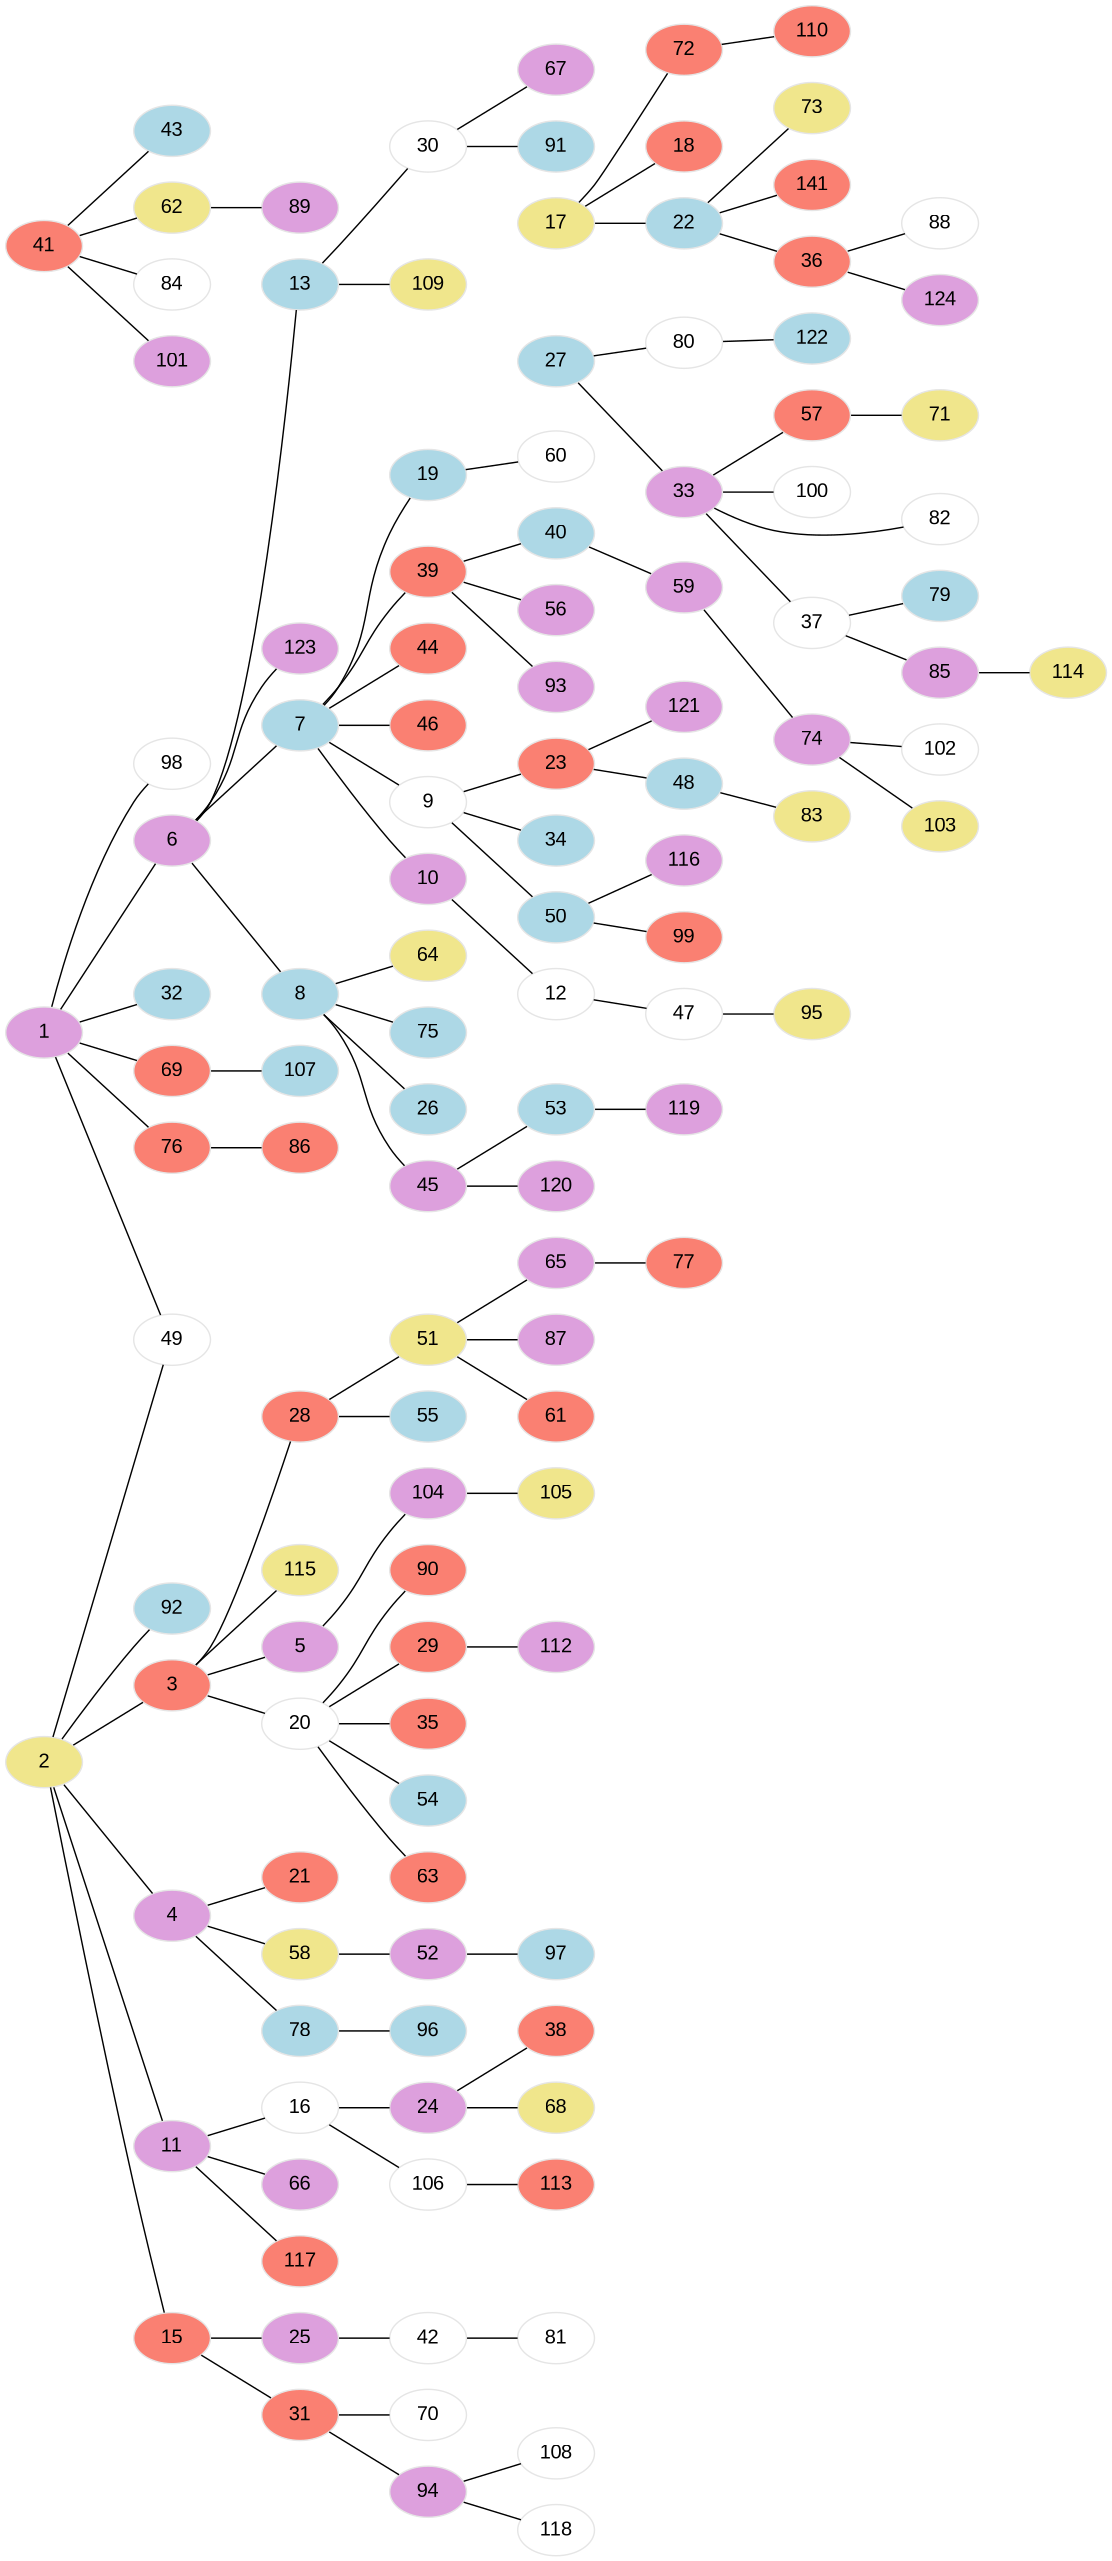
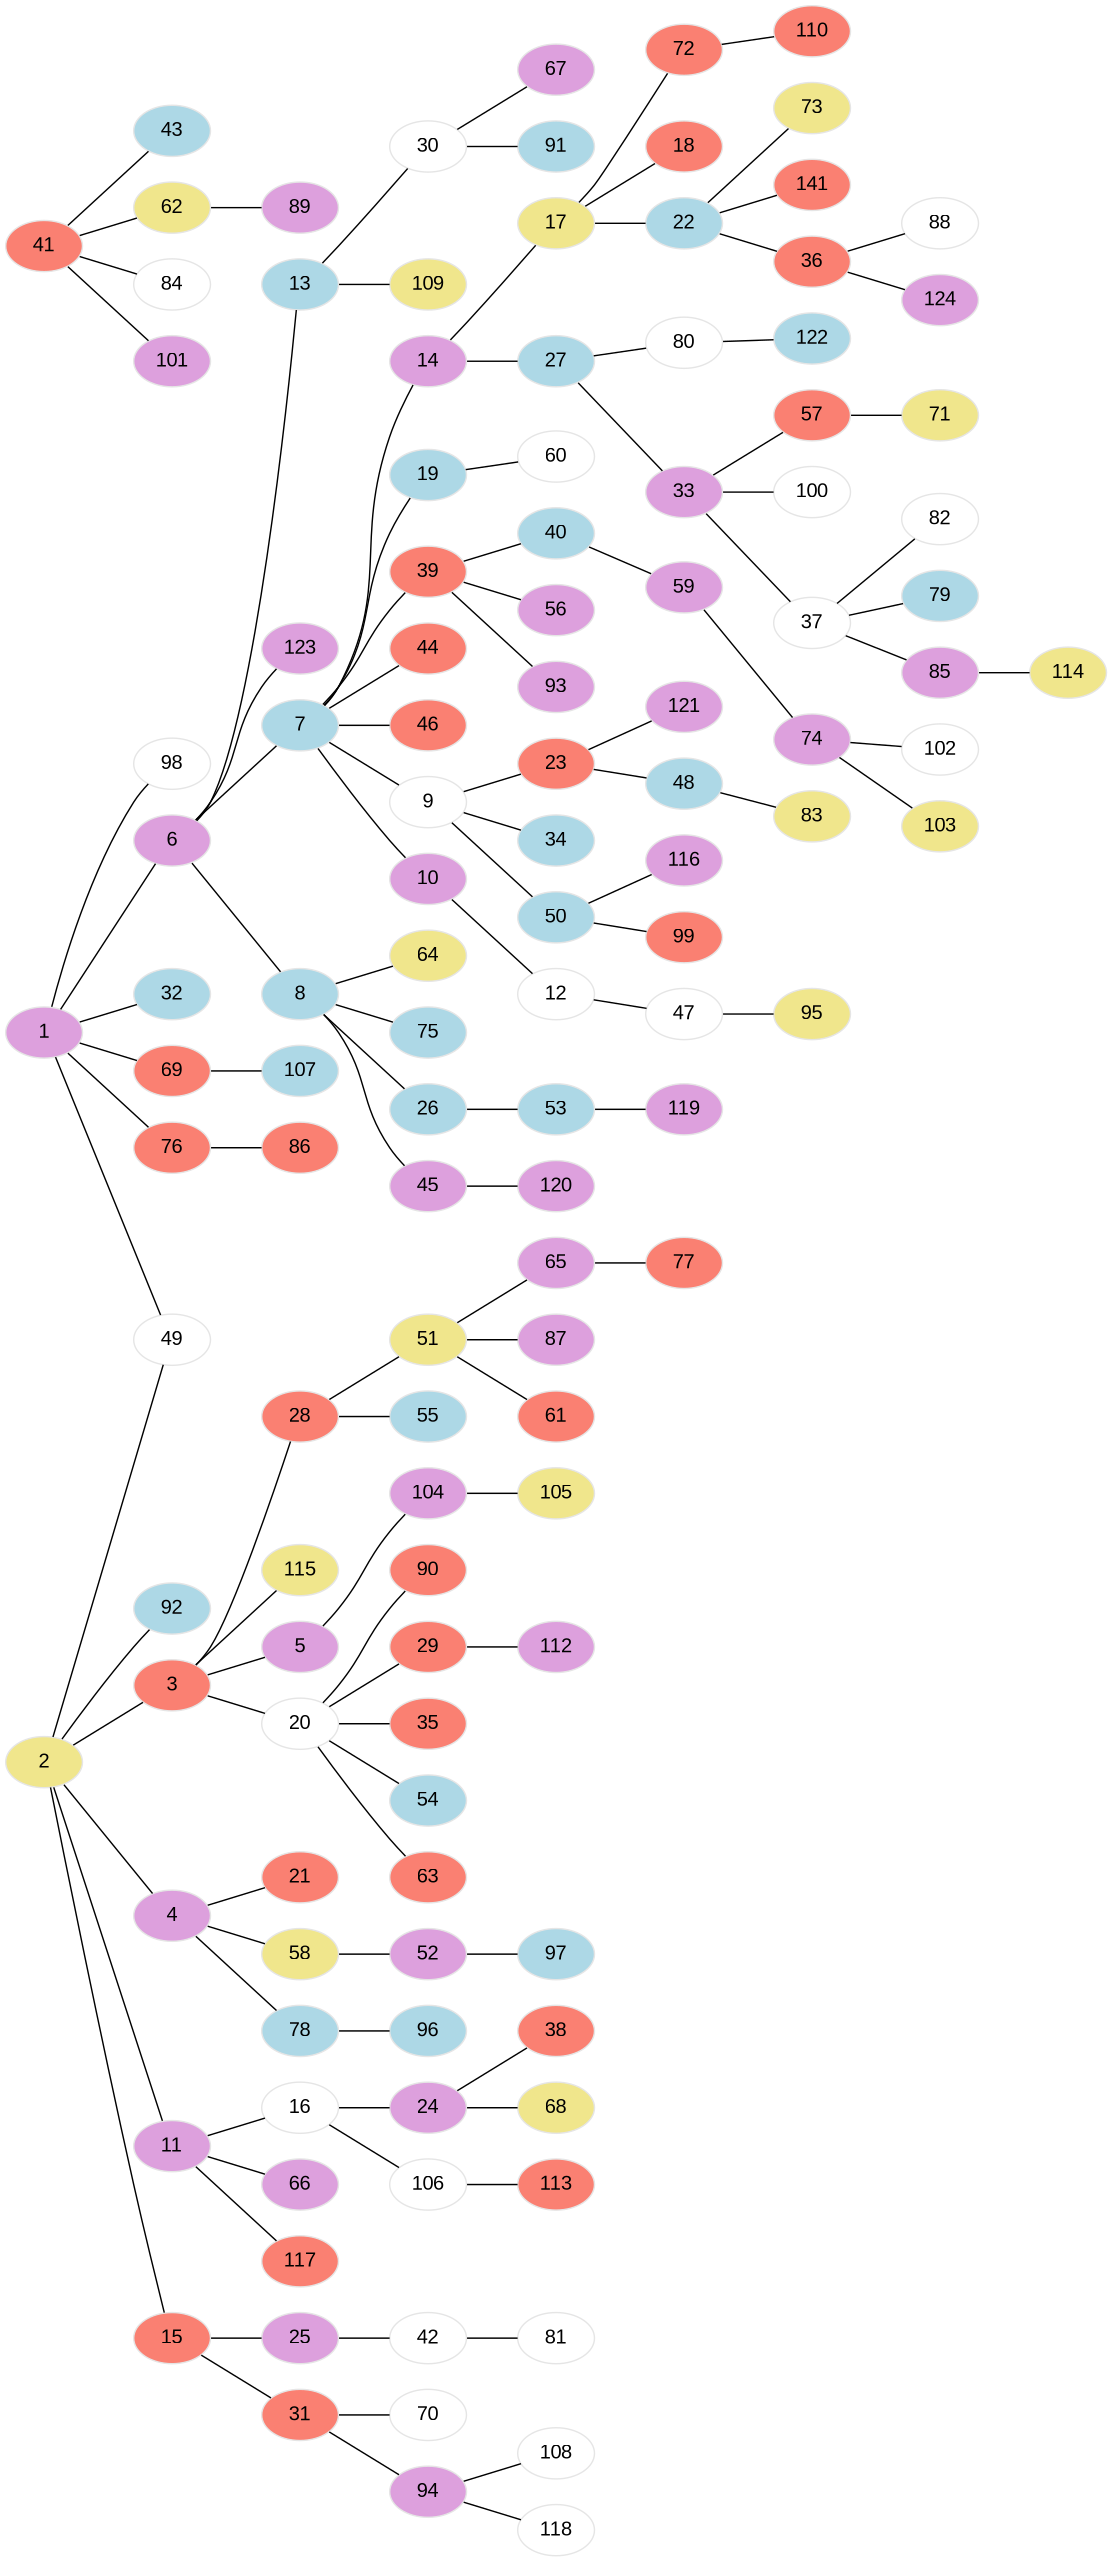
node "14": added
edge "33" -- "82": now "37" -- "82"
edge "53" -- "45": now "53" -- "26"
